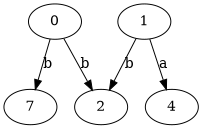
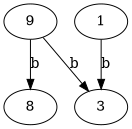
node "0": label "0" -> "9"
node "7": label "7" -> "8"
node "2": label "2" -> "3"
node "4": removed
